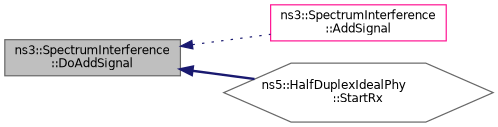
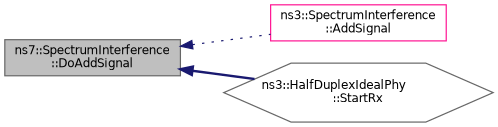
node "ns3::SpectrumInterference ::DoAddSignal": label "ns3::SpectrumInterference ::DoAddSignal" -> "ns7::SpectrumInterference ::DoAddSignal"
node "ns5::HalfDuplexIdealPhy ::StartRx": label "ns5::HalfDuplexIdealPhy ::StartRx" -> "ns3::HalfDuplexIdealPhy ::StartRx"
